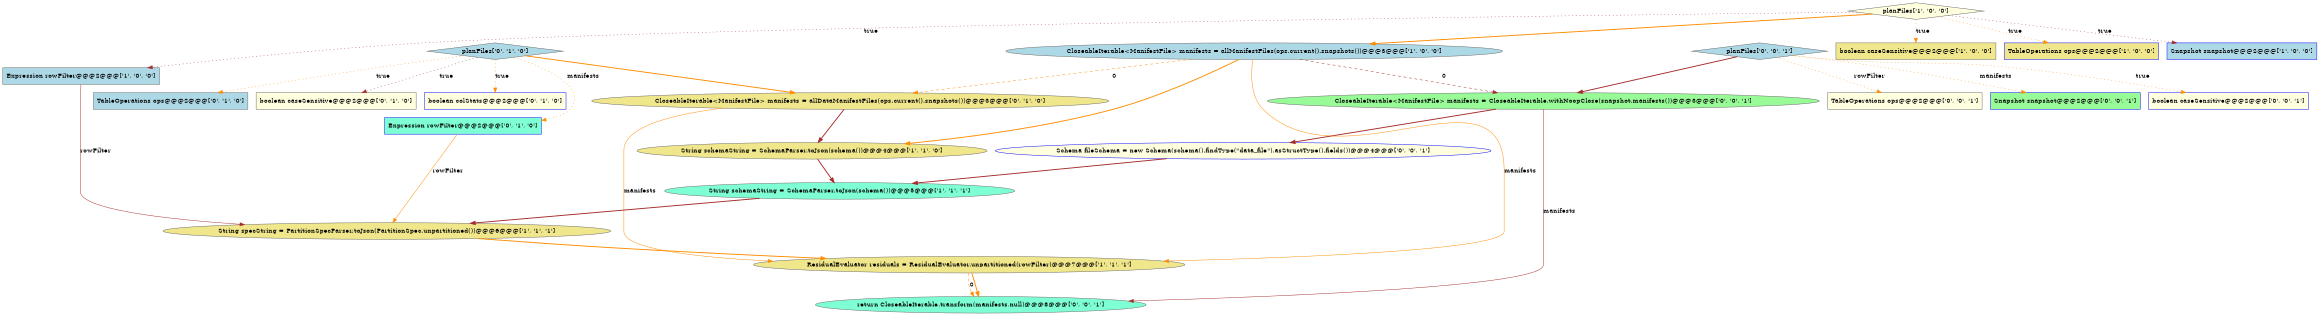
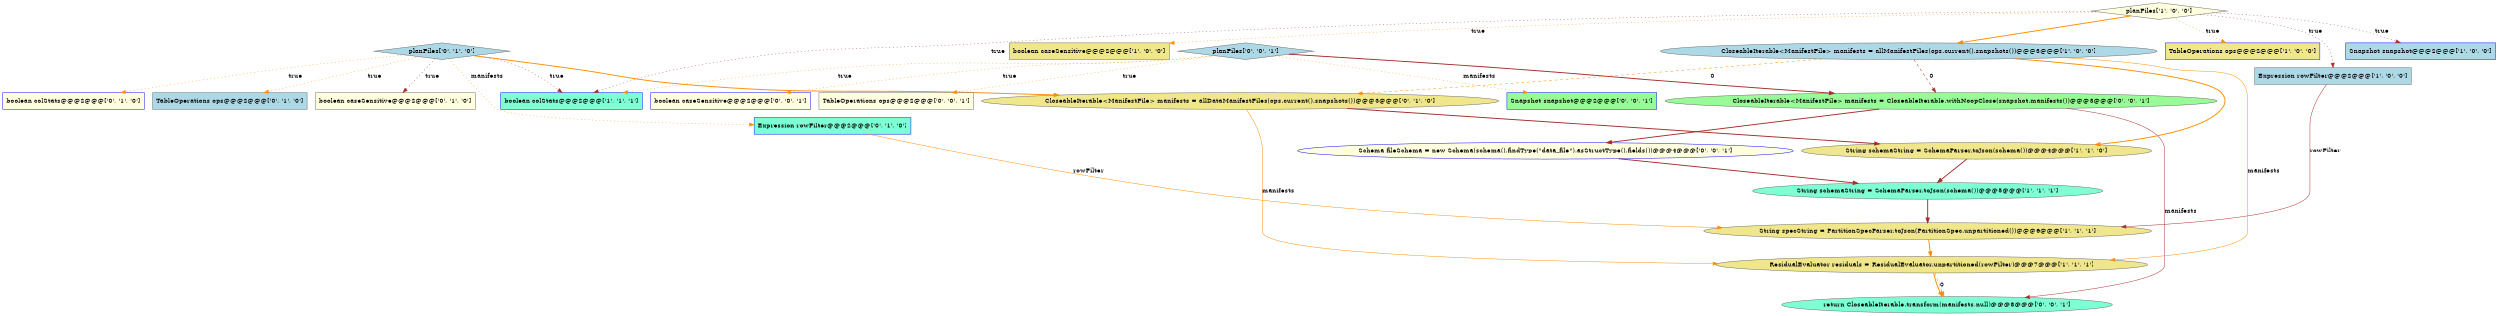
edge "planFiles['0', '0', '1']" -> "TableOperations ops@@@2@@@['0', '0', '1']": label "rowFilter" -> "true"
node "boolean colStats@@@2@@@['1', '1', '1']": added
